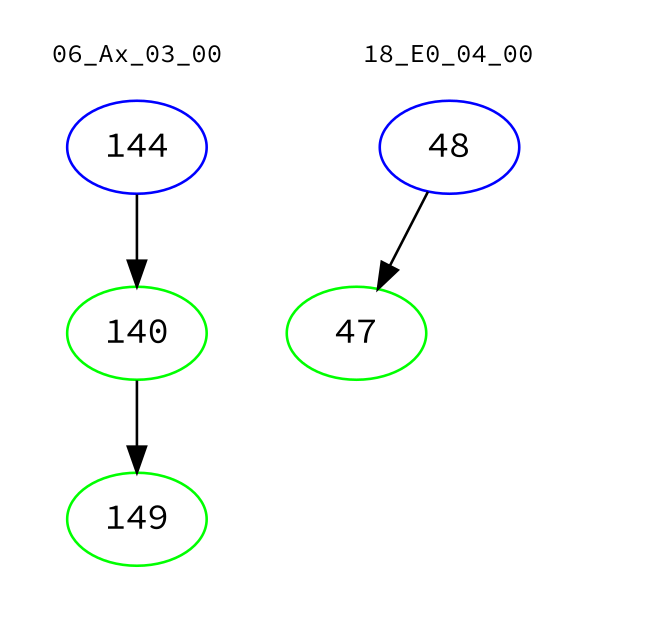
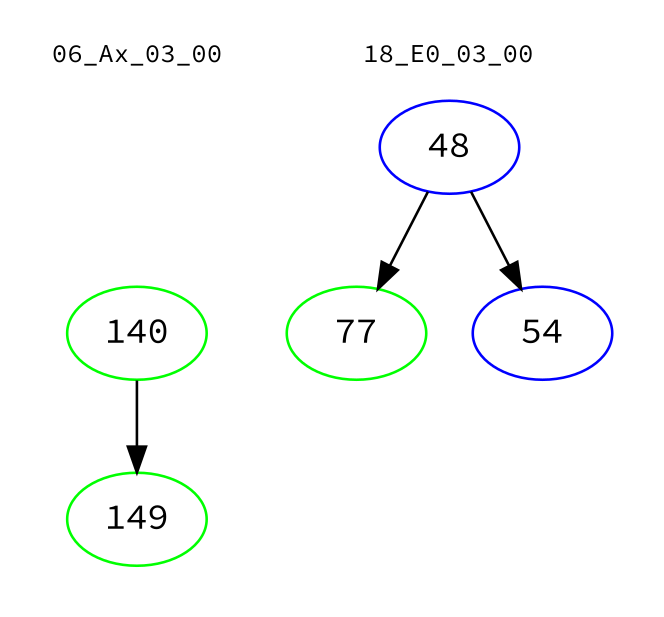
cluster "18_E0_04_00": label "18_E0_04_00" -> "18_E0_03_00"
node "144": removed
node "47": label "47" -> "77"
node "54": added
